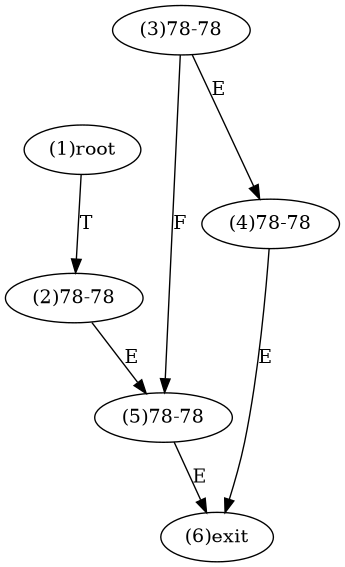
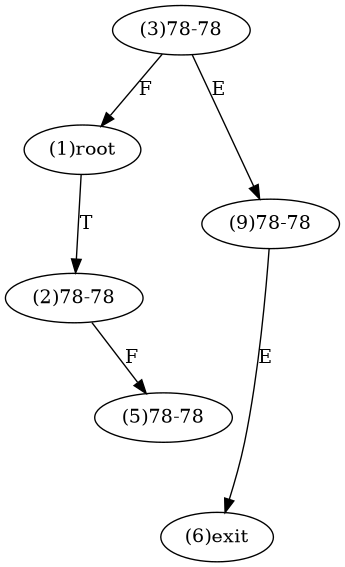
edge "(3)78-78" -> "(5)78-78": now "(3)78-78" -> "(1)root"
node "(4)78-78": label "(4)78-78" -> "(9)78-78"
edge "(2)78-78" -> "(5)78-78": label "E" -> "F"
edge "(5)78-78" -> "(6)exit": removed, label "E"
